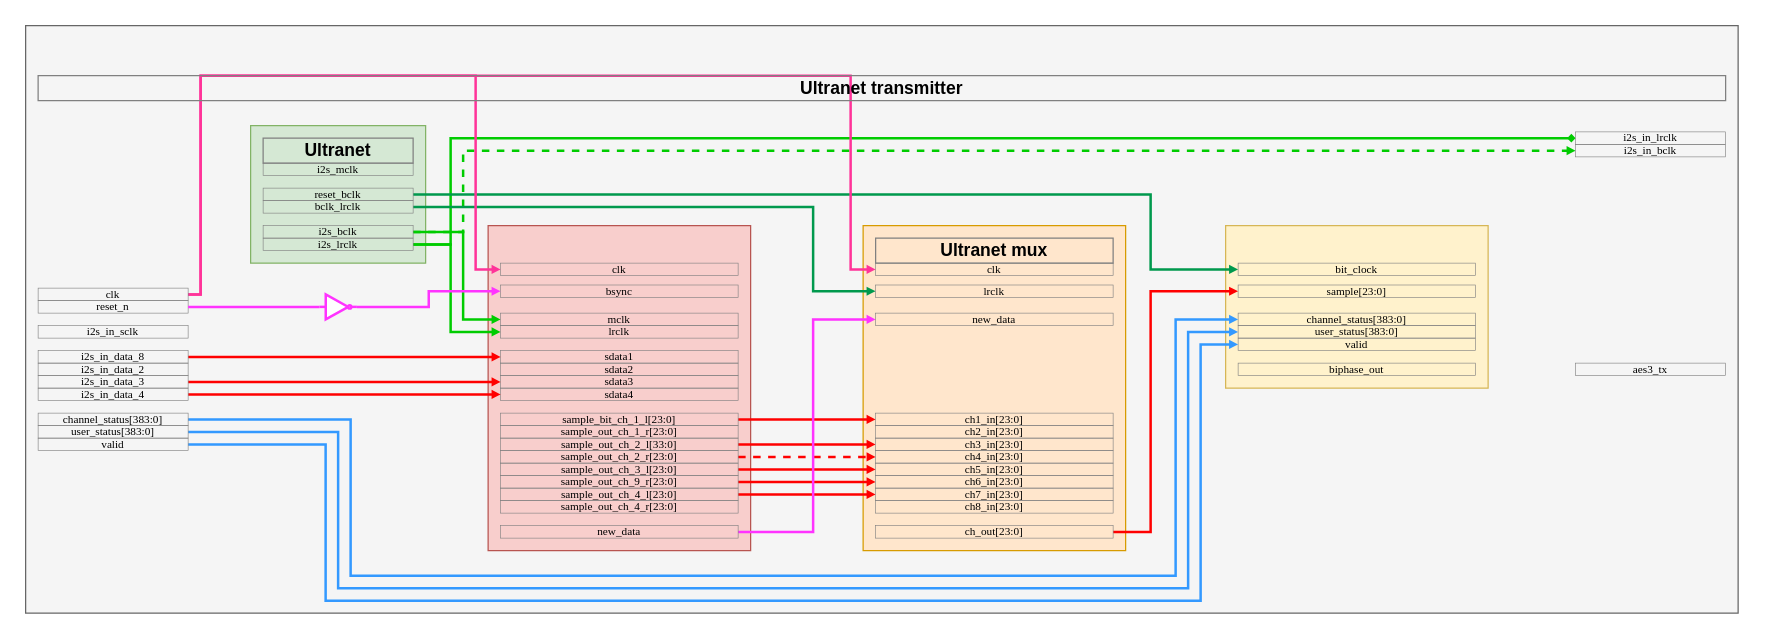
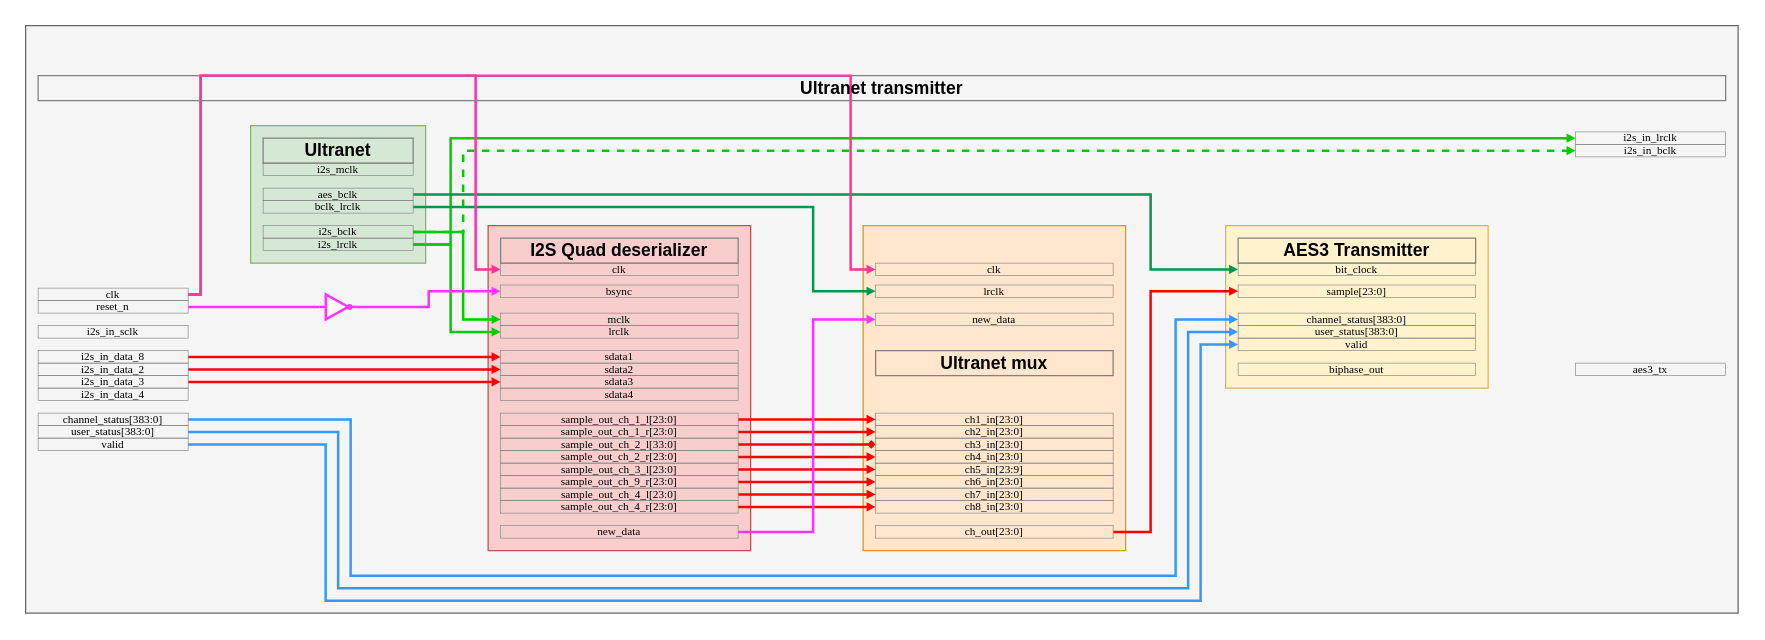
edge "i2s_lrclk" -> "i2s_in_lrclk": arrowhead diamond -> block
node "reset_bclk": label "reset_bclk" -> "aes_bclk"
node "I2S Quad deserializer": added
node "Ultranet mux": moved (994, 251) -> (994, 363)
node "AES3 Transmitter": added
edge "i2s_in_data_2" -> "sdata2": added
edge "i2s_in_data_4" -> "sdata4": removed
node "sample_bit_ch_1_l[23:0]": label "sample_bit_ch_1_l[23:0]" -> "sample_out_ch_1_l[23:0]"
edge "sample_out_ch_1_r[23:0]" -> "ch2_in[23:0]": added
edge "sample_out_ch_2_l[33:0]" -> "ch3_in[23:0]": arrowhead block -> diamond
edge "sample_out_ch_2_r[23:0]" -> "ch4_in[23:0]": style dashed -> solid
node "ch5_in[23:0]": label "ch5_in[23:0]" -> "ch5_in[23:9]"
edge "sample_out_ch_4_r[23:0]" -> "ch8_in[23:0]": added
